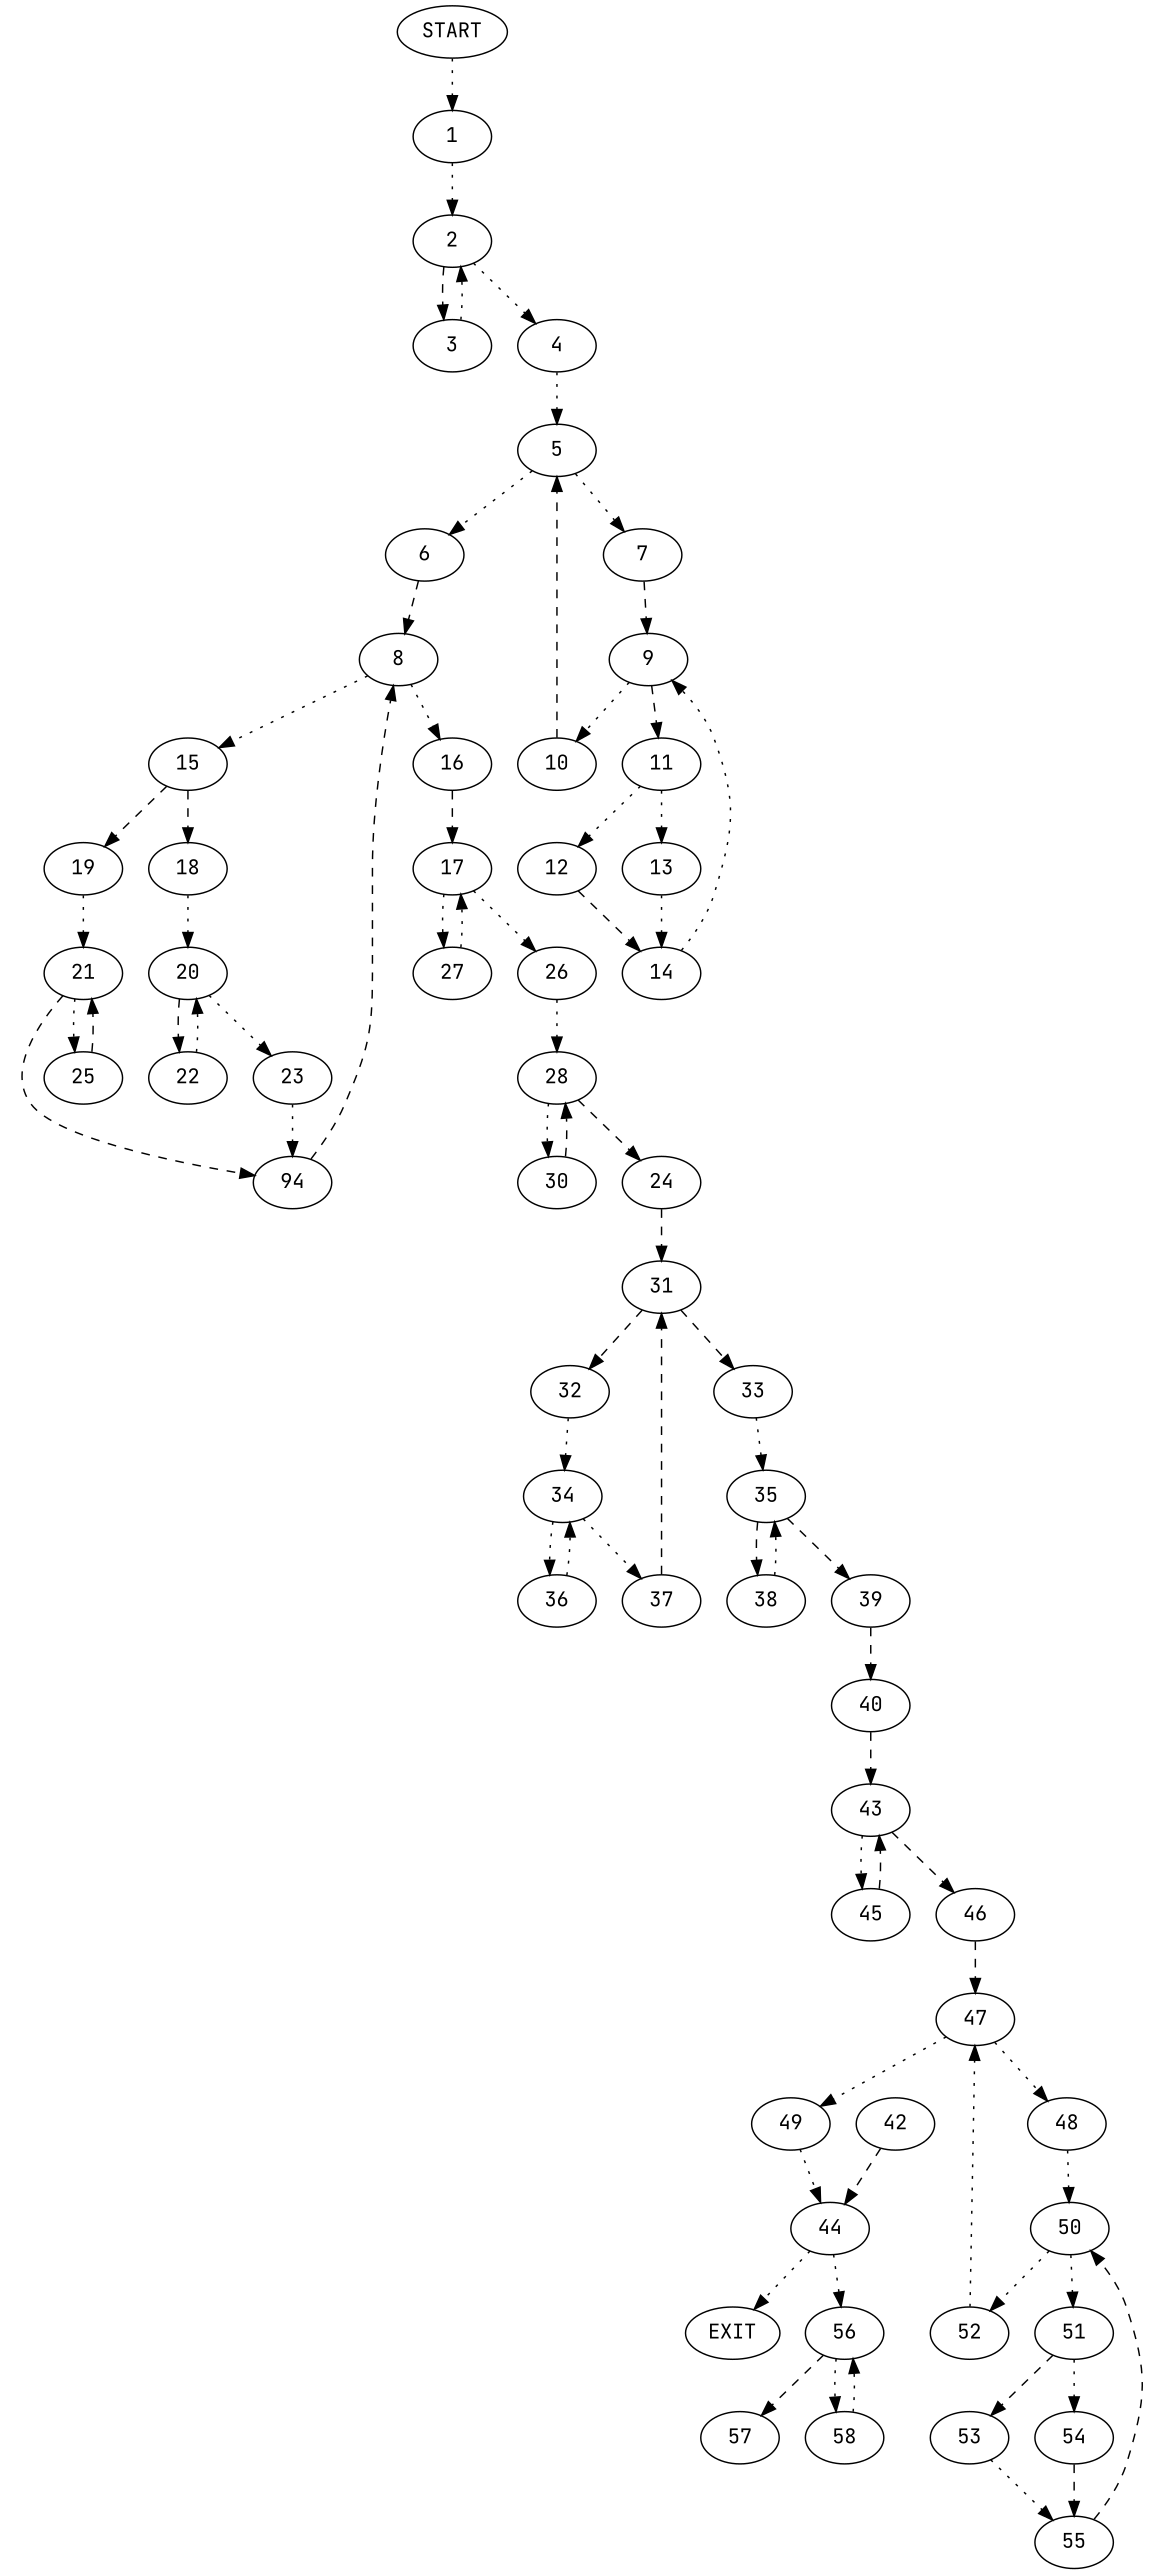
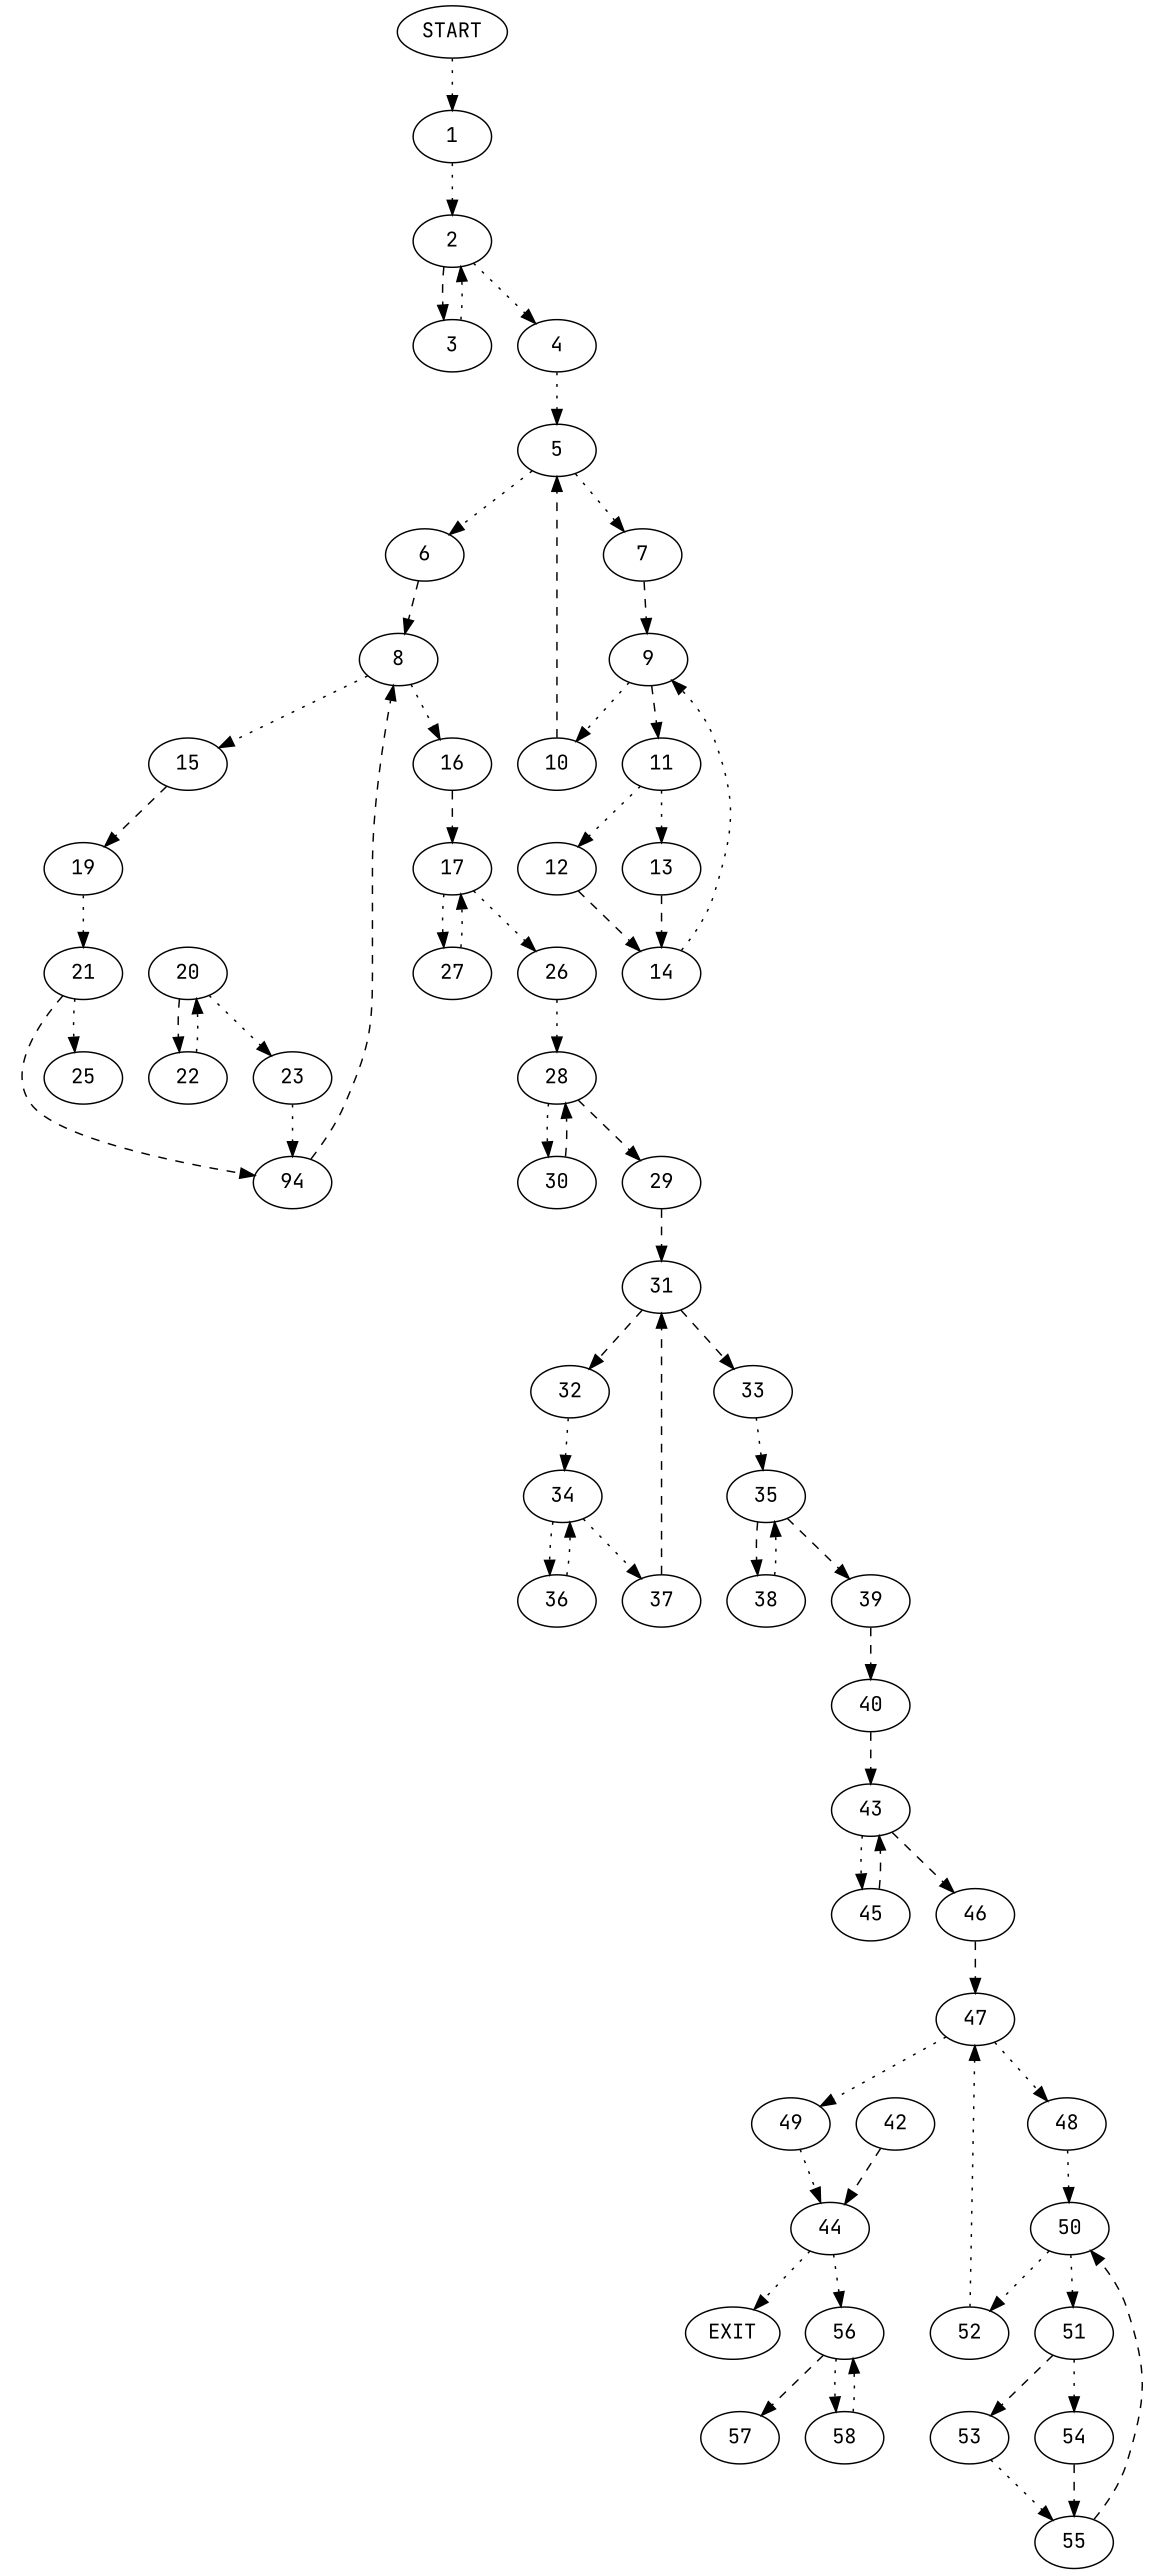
node "18": removed
edge "13" -> "14": style dotted -> dashed
edge "25" -> "21": removed
node "24": label "24" -> "29"
